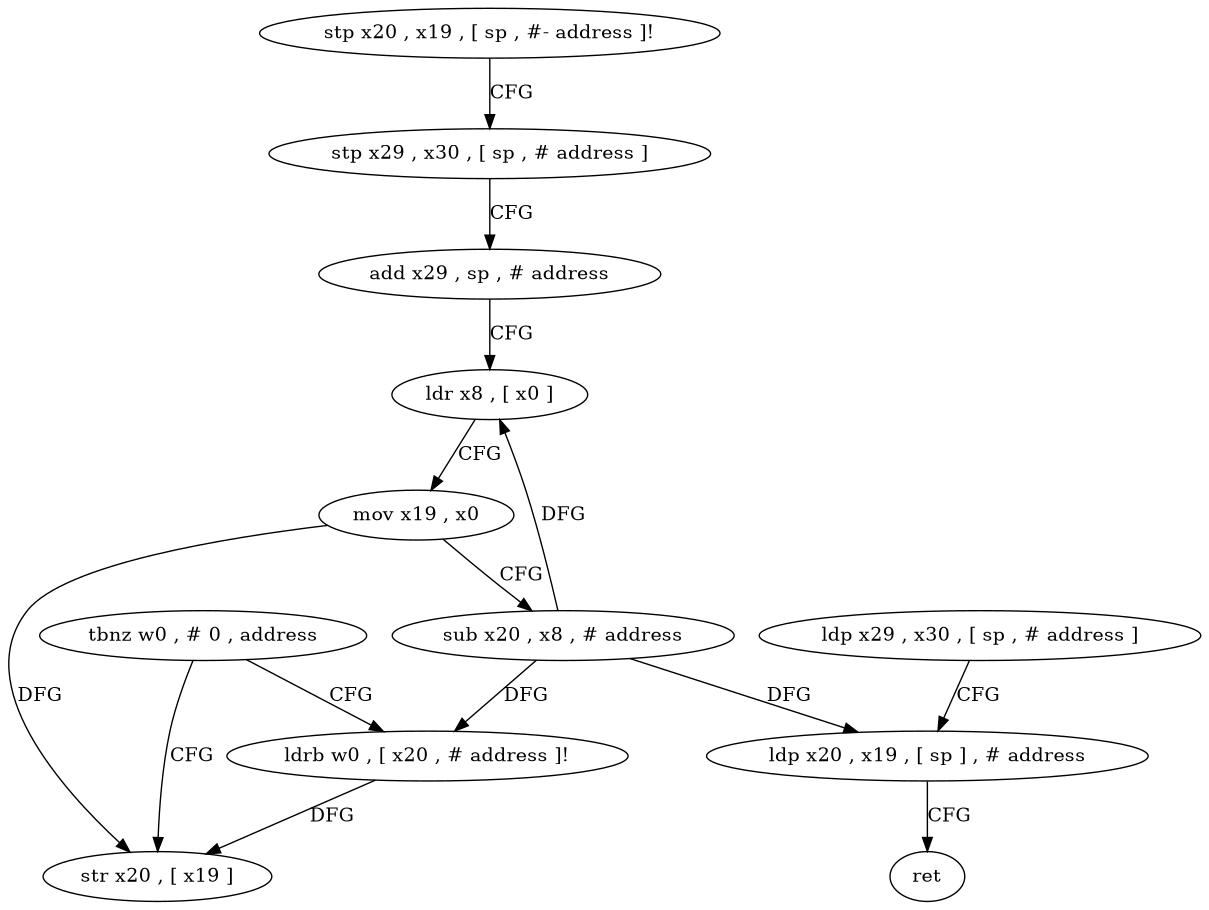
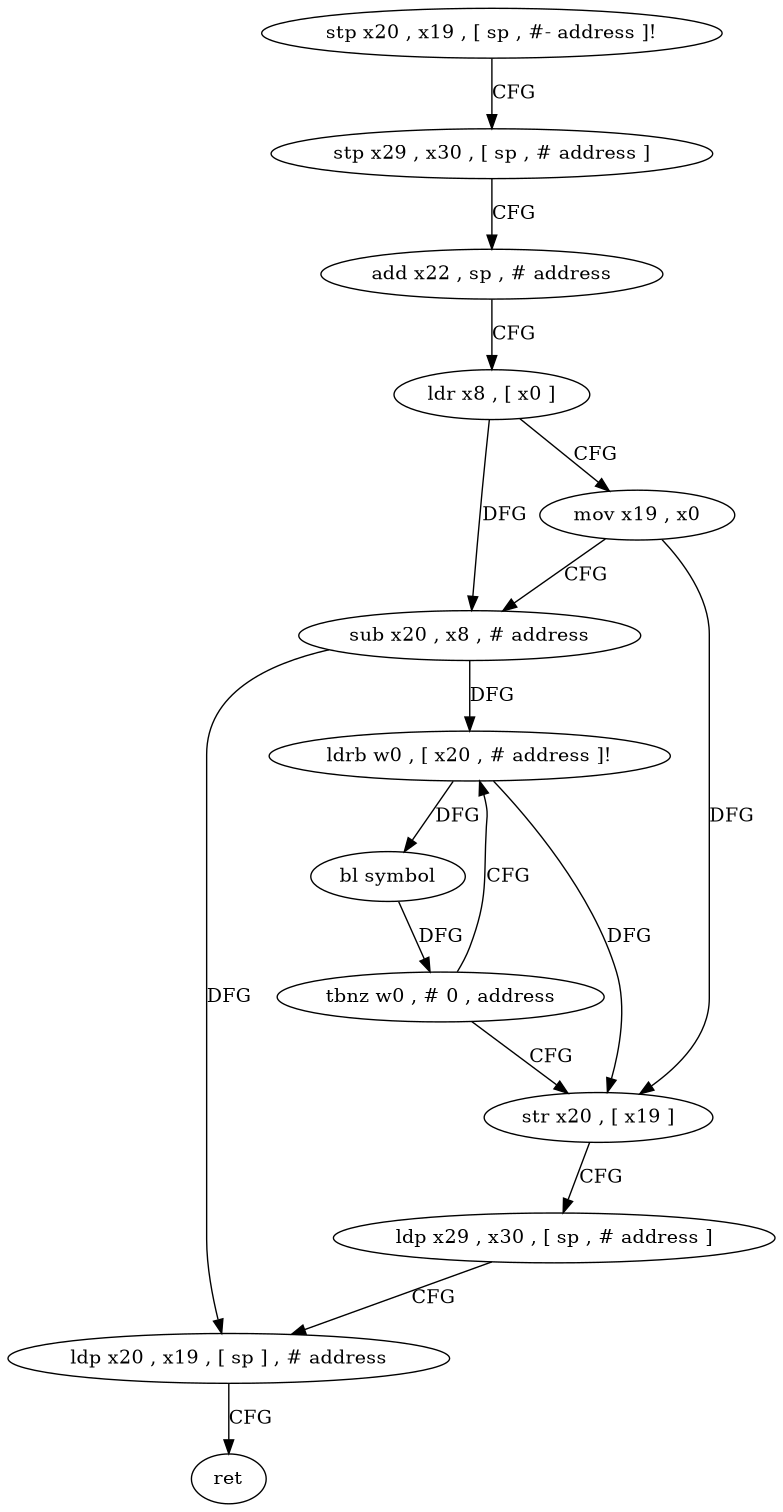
node "add x29 , sp , # address": label "add x29 , sp , # address" -> "add x22 , sp , # address"
edge "sub x20 , x8 , # address" -> "ldr x8 , [ x0 ]": reversed
node "bl symbol": added
edge "str x20 , [ x19 ]" -> "ldp x29 , x30 , [ sp , # address ]": added, label "CFG"
